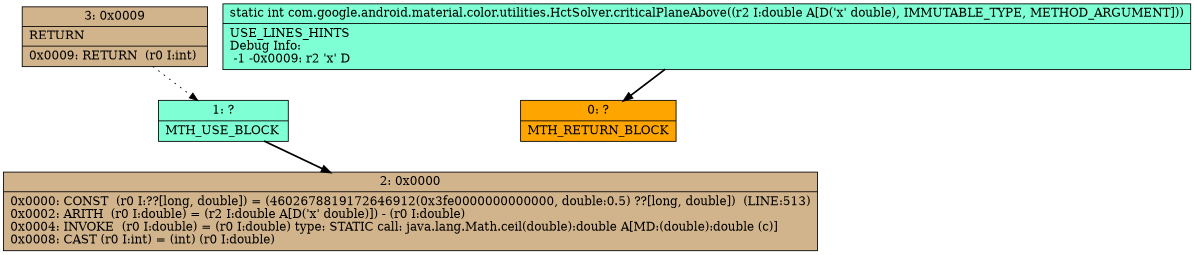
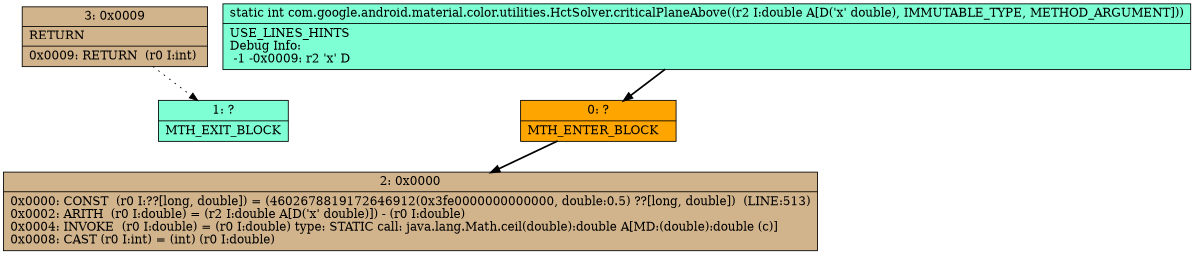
node "1: ?": text "MTH_USE_BLOCK" -> "MTH_EXIT_BLOCK"
node "0: ?": text "MTH_RETURN_BLOCK" -> "MTH_ENTER_BLOCK"
edge "1: ?" -> "2: 0x0000": now "0: ?" -> "2: 0x0000"
